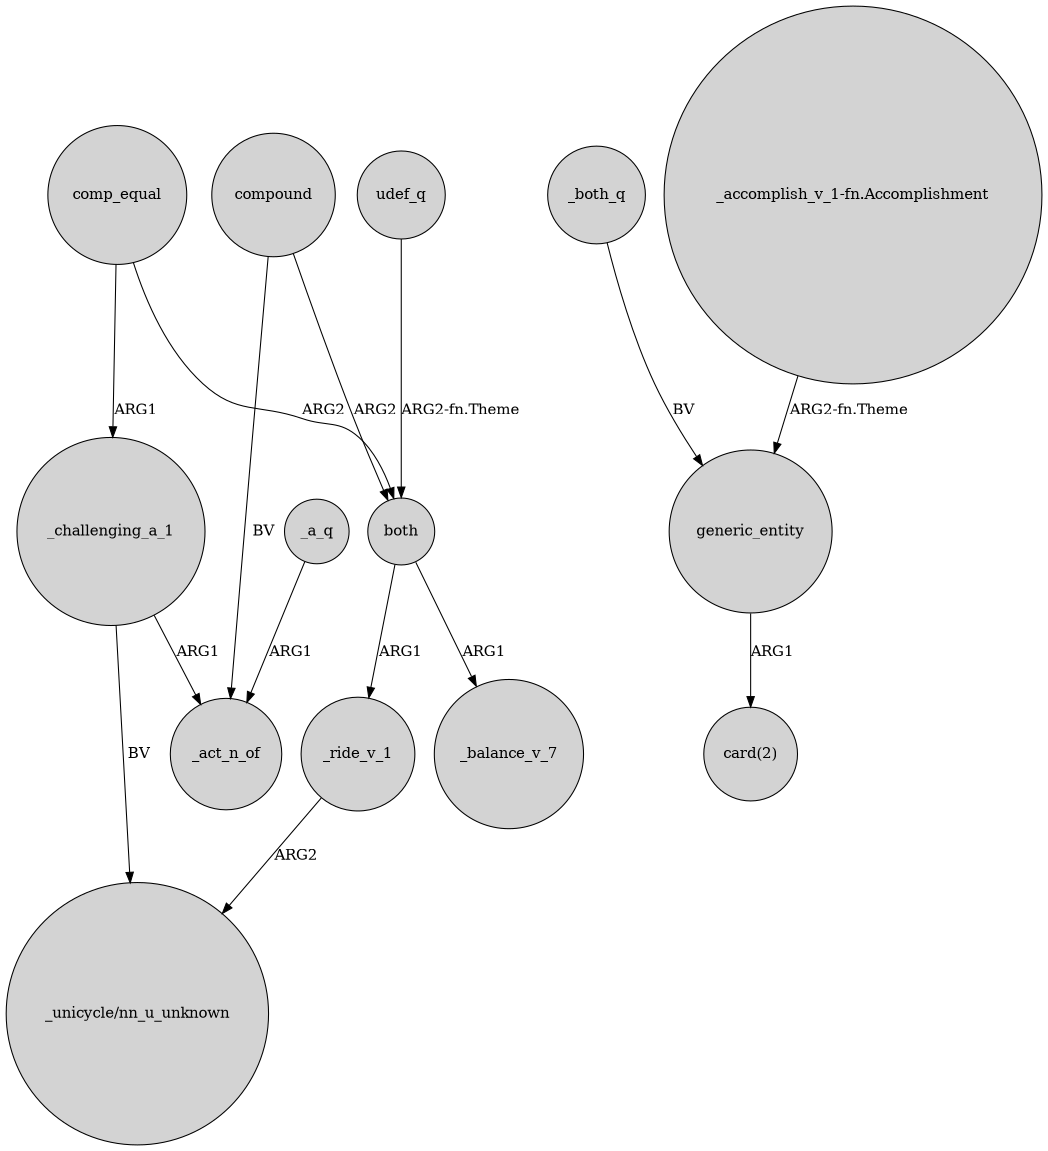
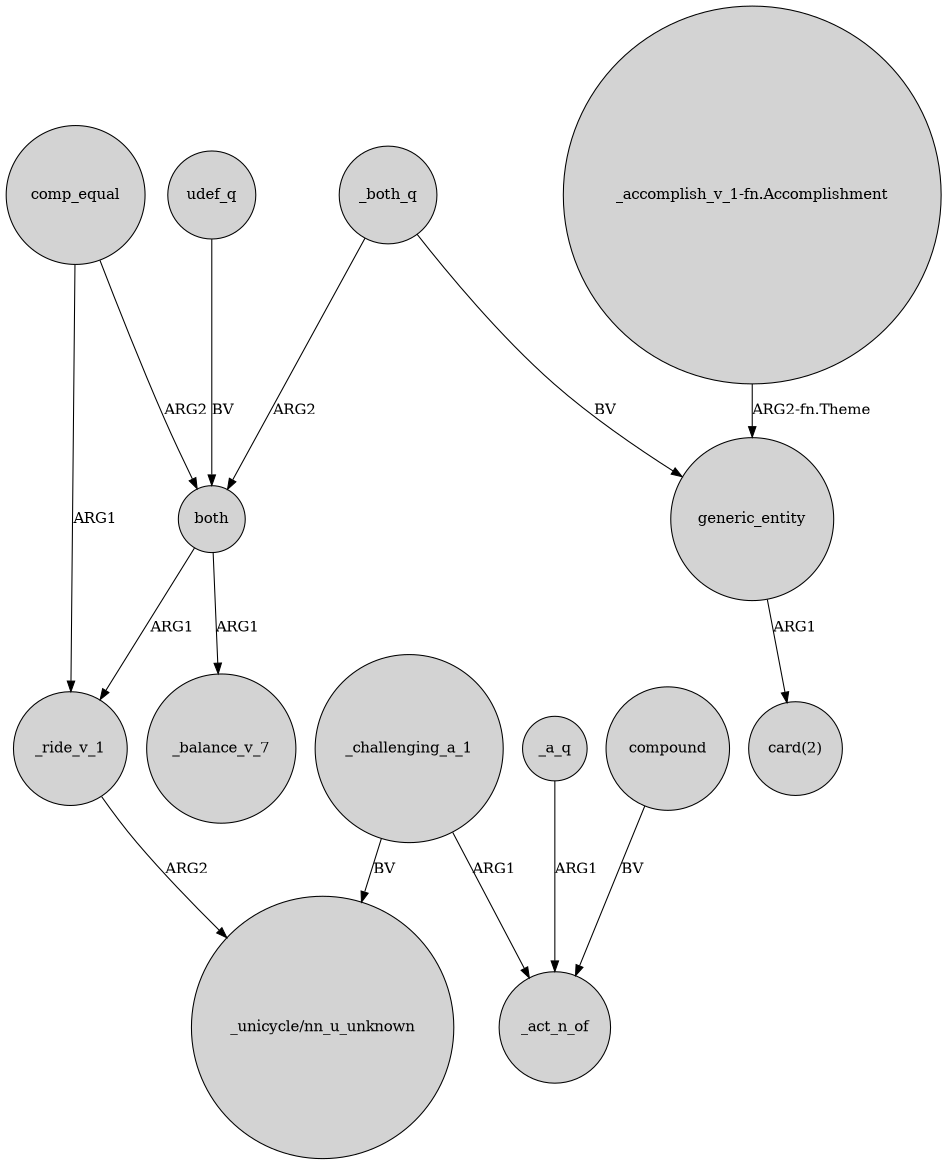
edge "comp_equal" -> "_challenging_a_1": now "comp_equal" -> "_ride_v_1"
edge "compound" -> "both": now "_both_q" -> "both"
edge "udef_q" -> "both": label "ARG2-fn.Theme" -> "BV"
